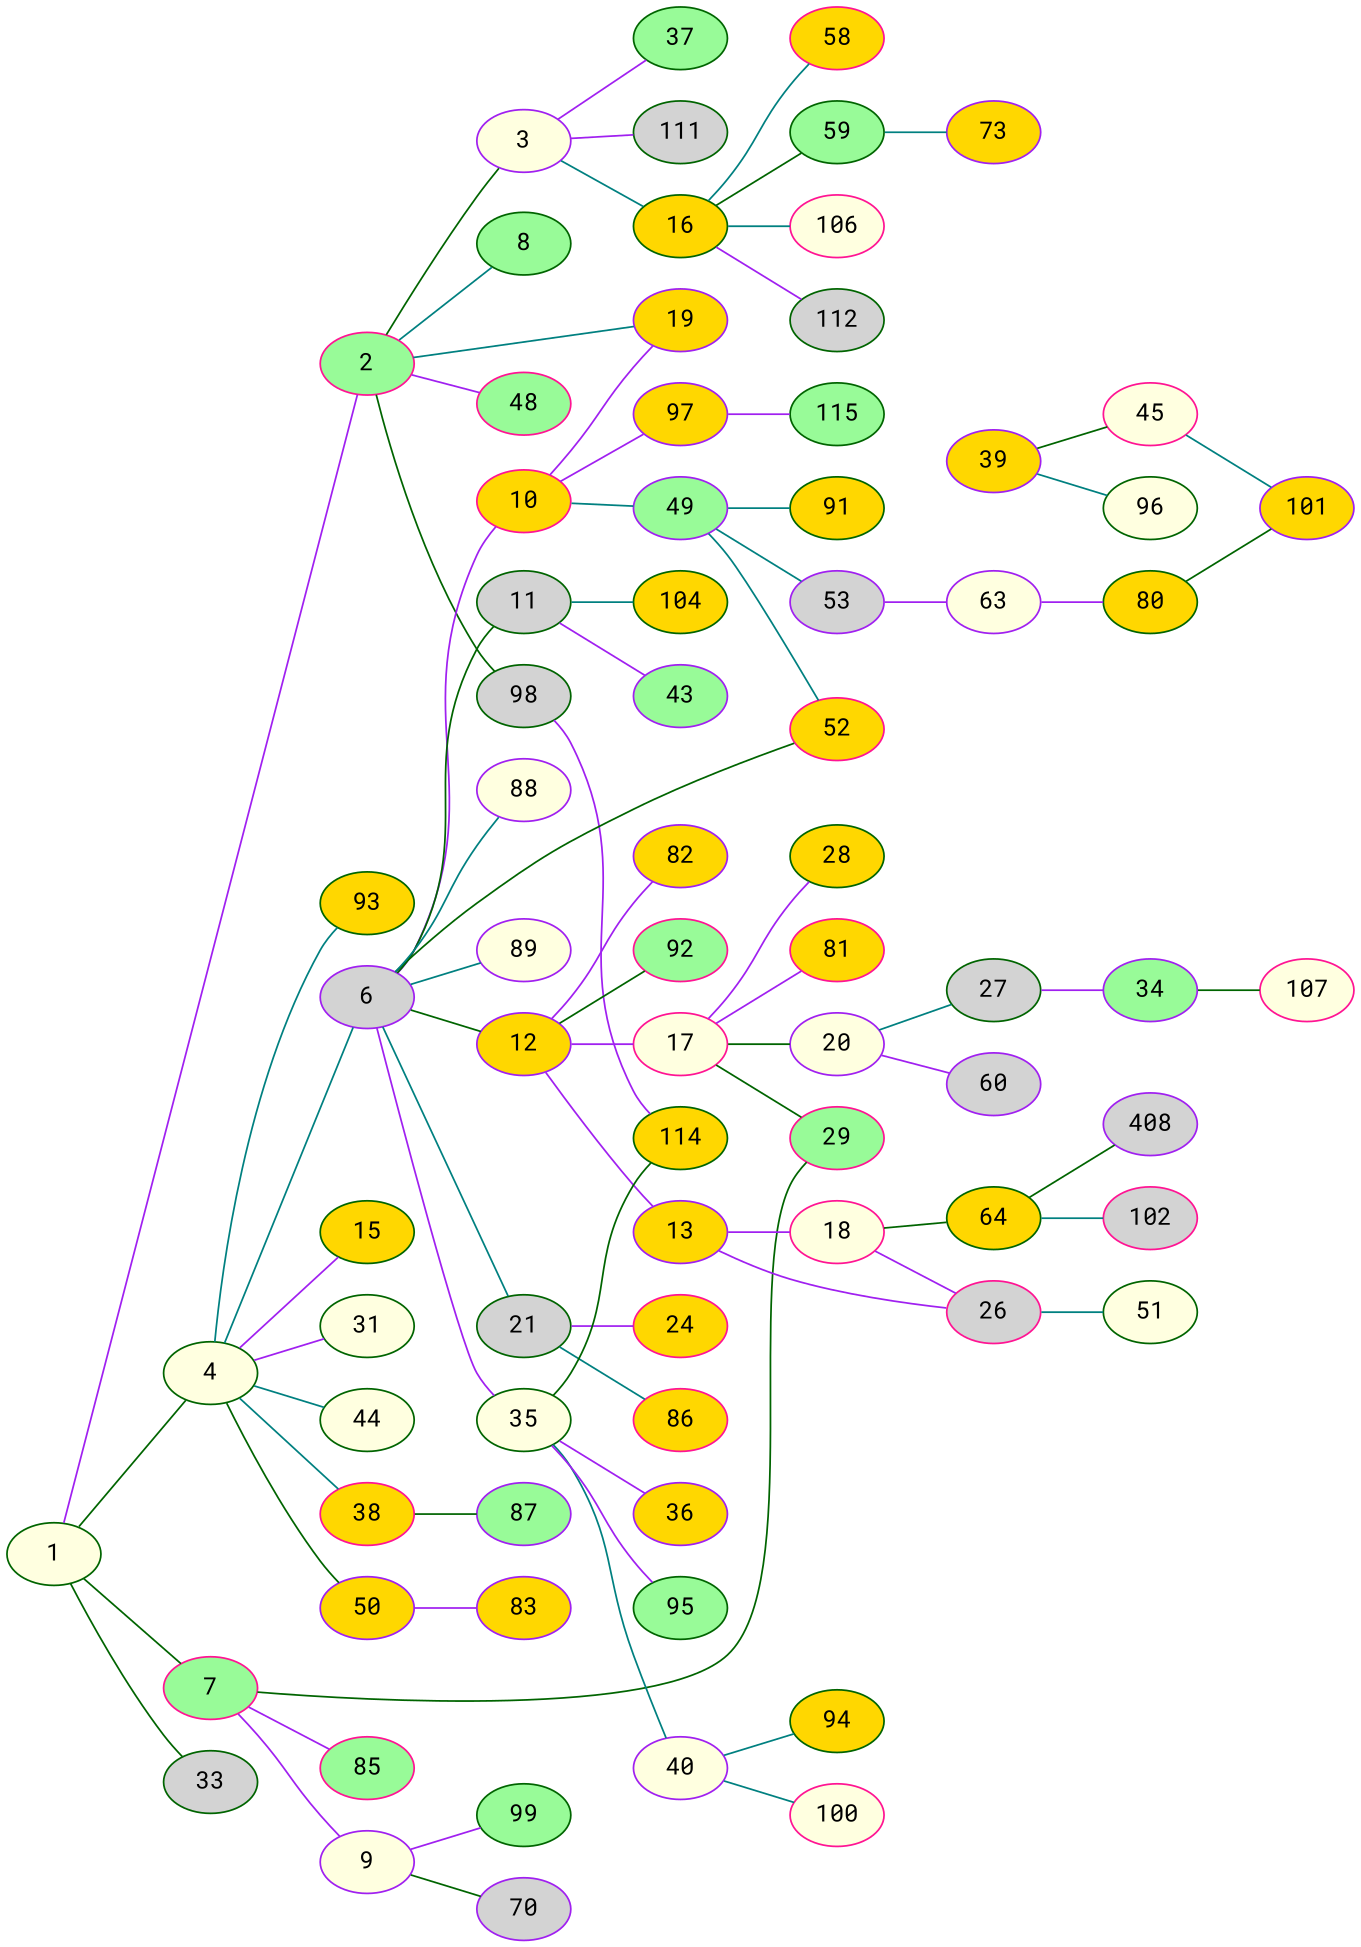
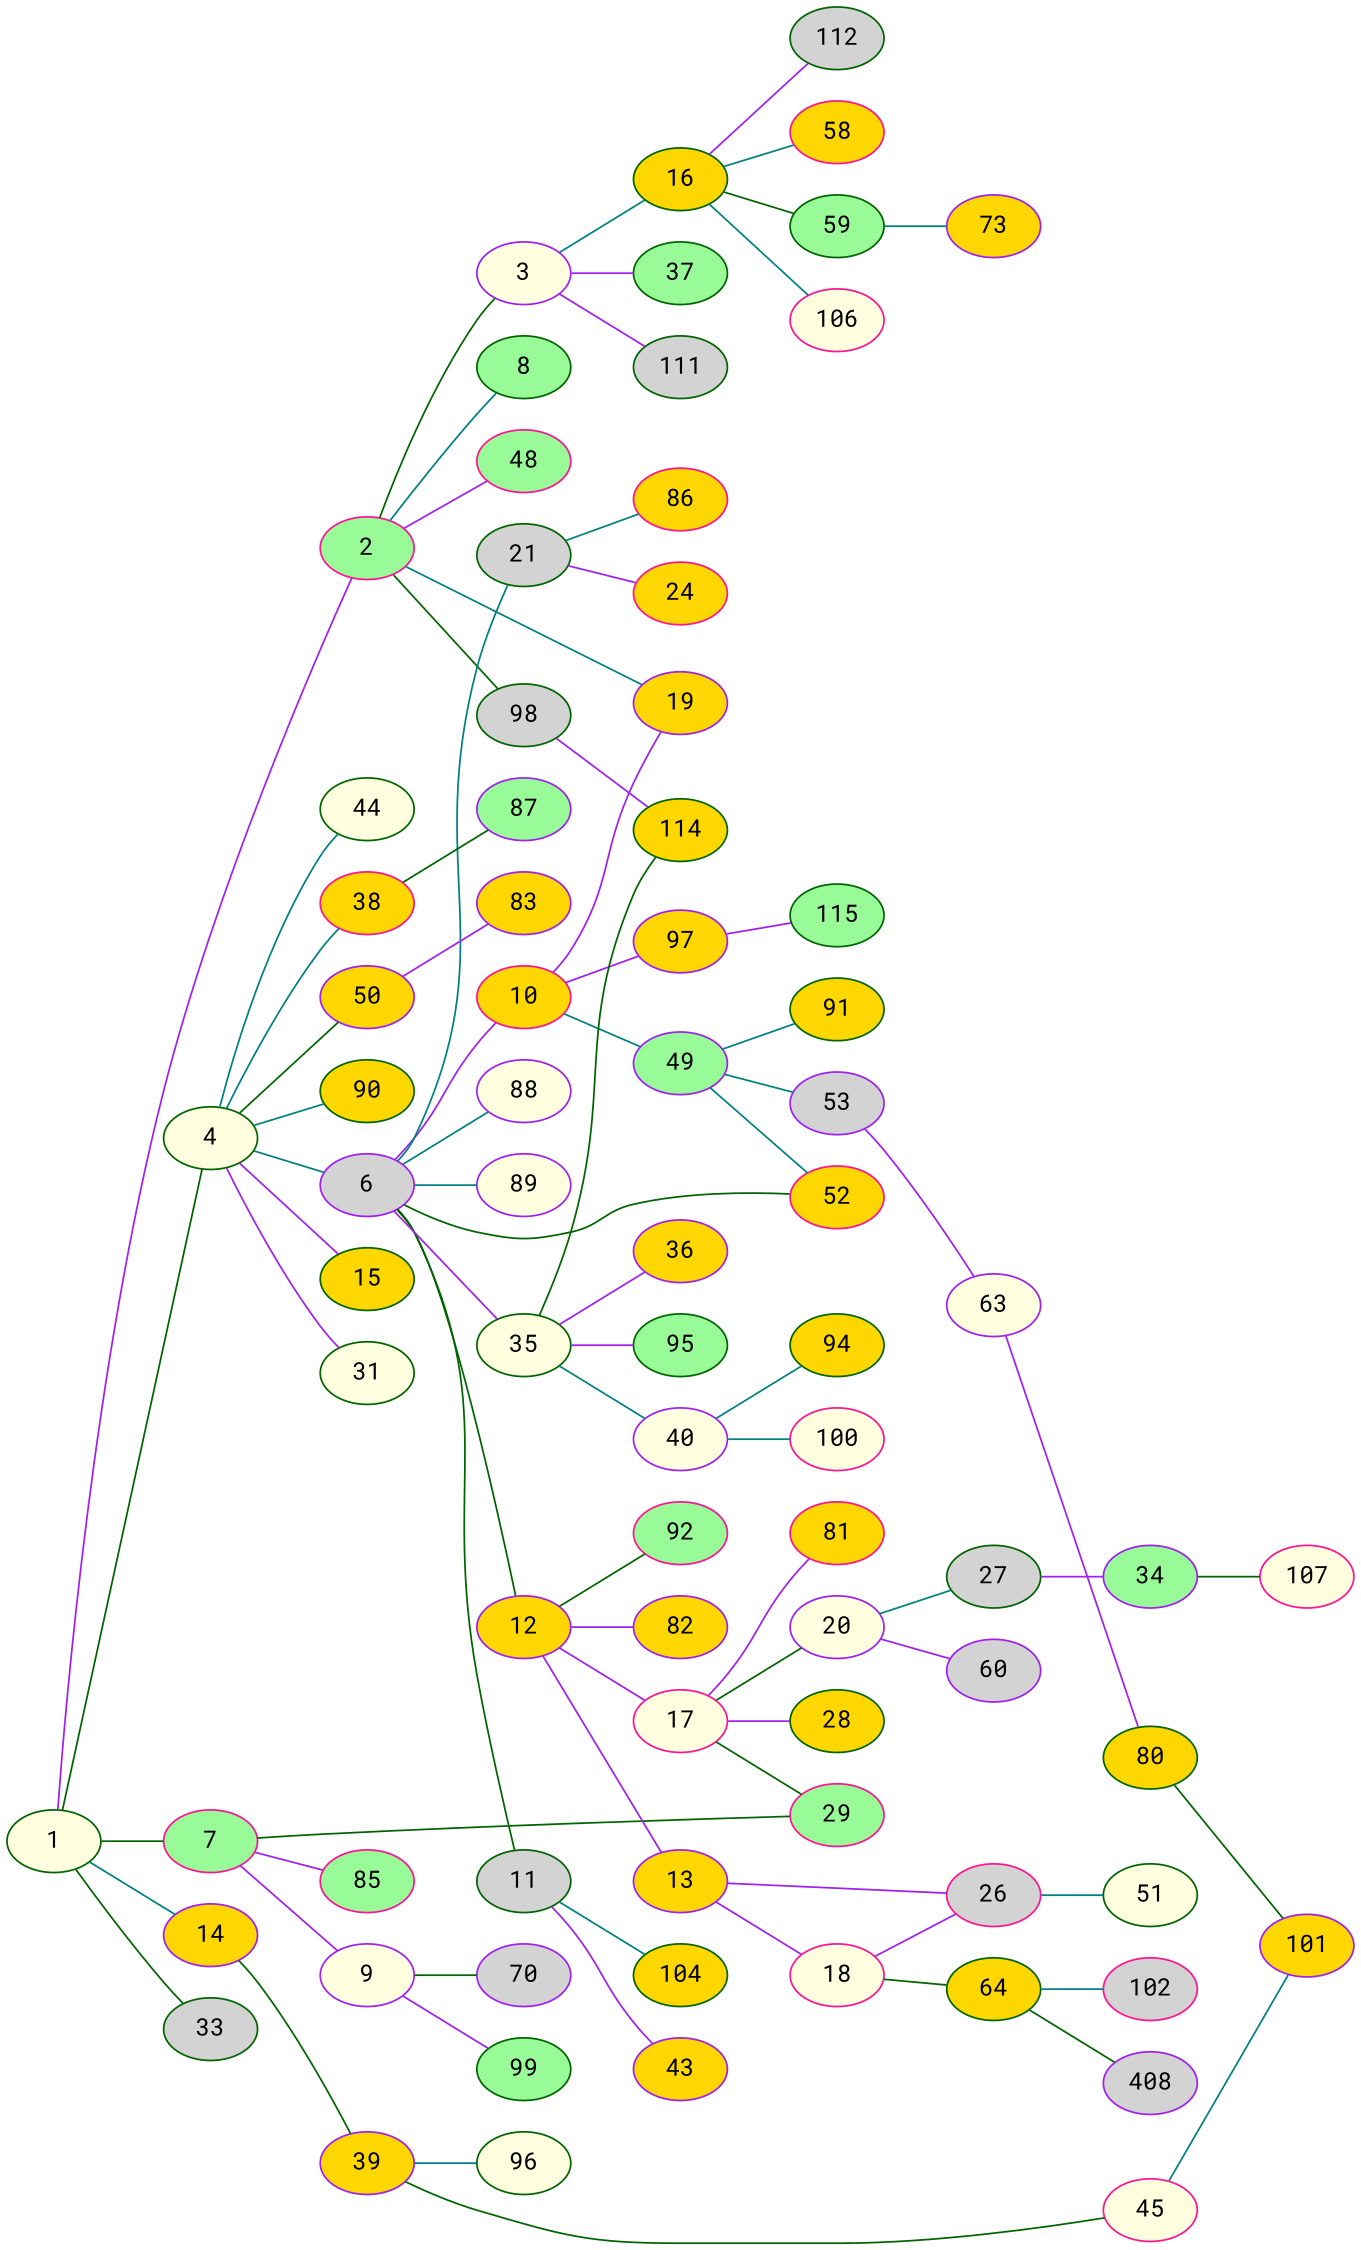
node "43": fillcolor palegreen -> gold
node "93": label "93" -> "90"
node "14": added
